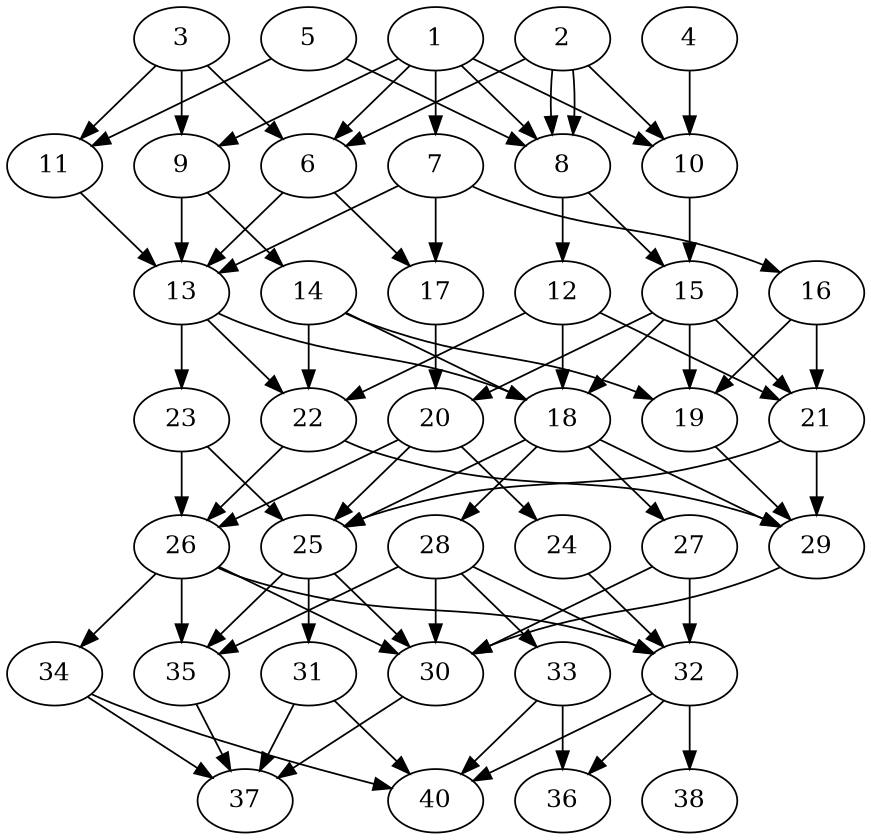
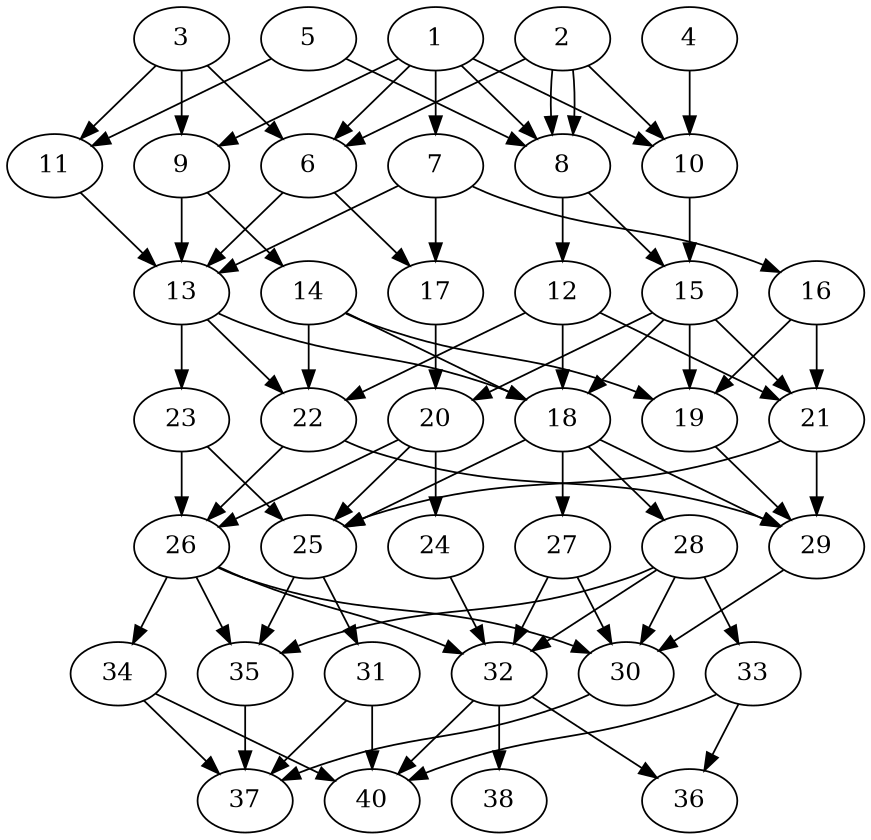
edge "25" -> "30": removed
